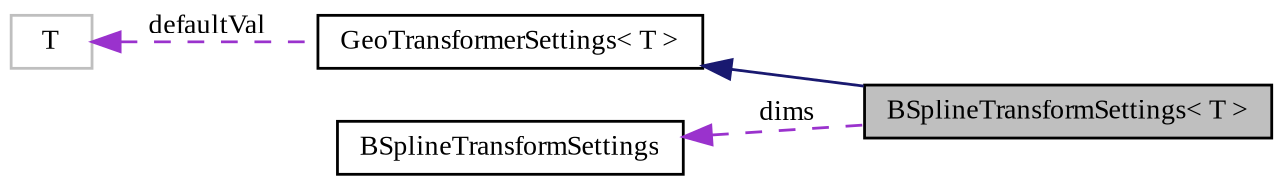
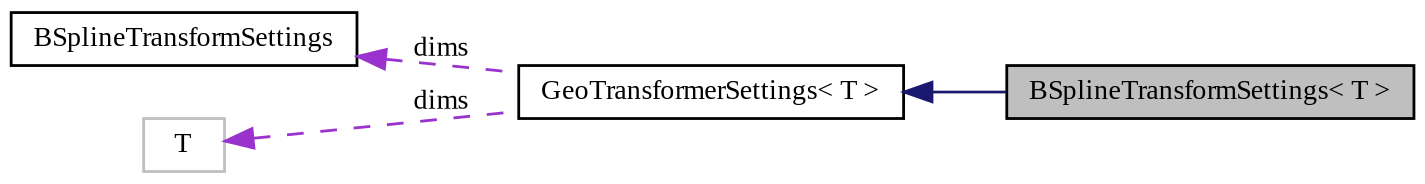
edge "GeoTransformerSettings< T >" -> "T": label " defaultVal" -> " dims"
edge "BSplineTransformSettings< T >" -> "BSplineTransformSettings": now "GeoTransformerSettings< T >" -> "BSplineTransformSettings"
